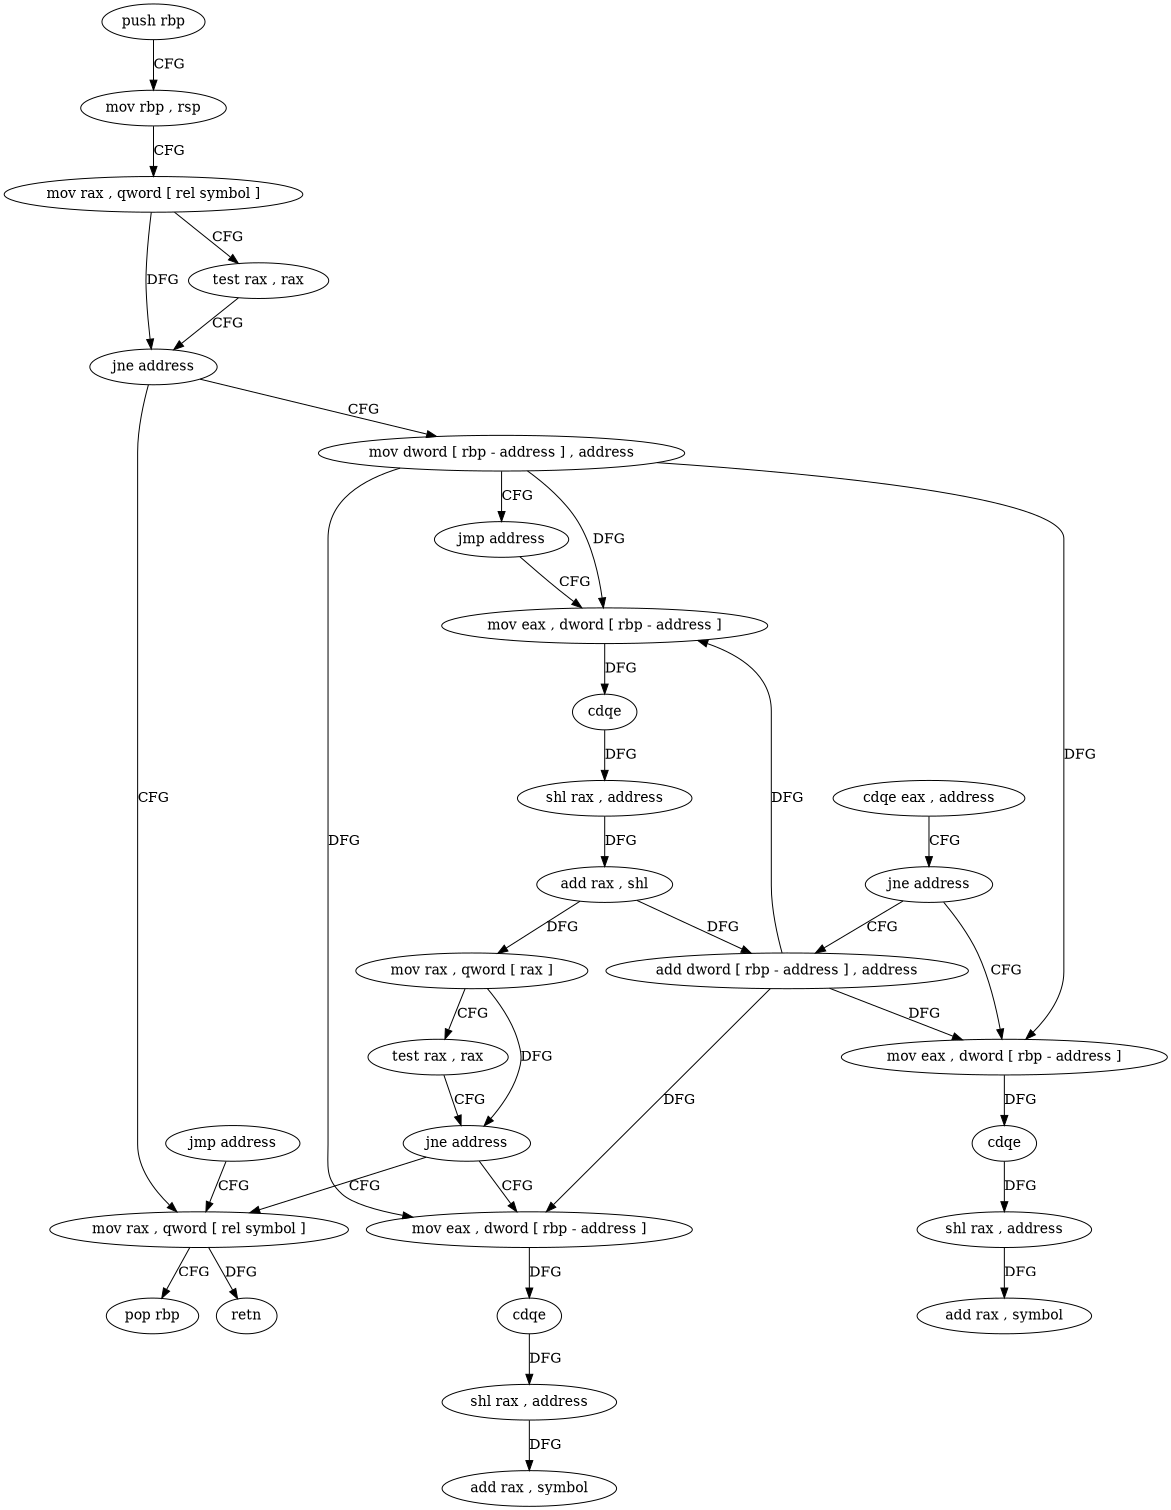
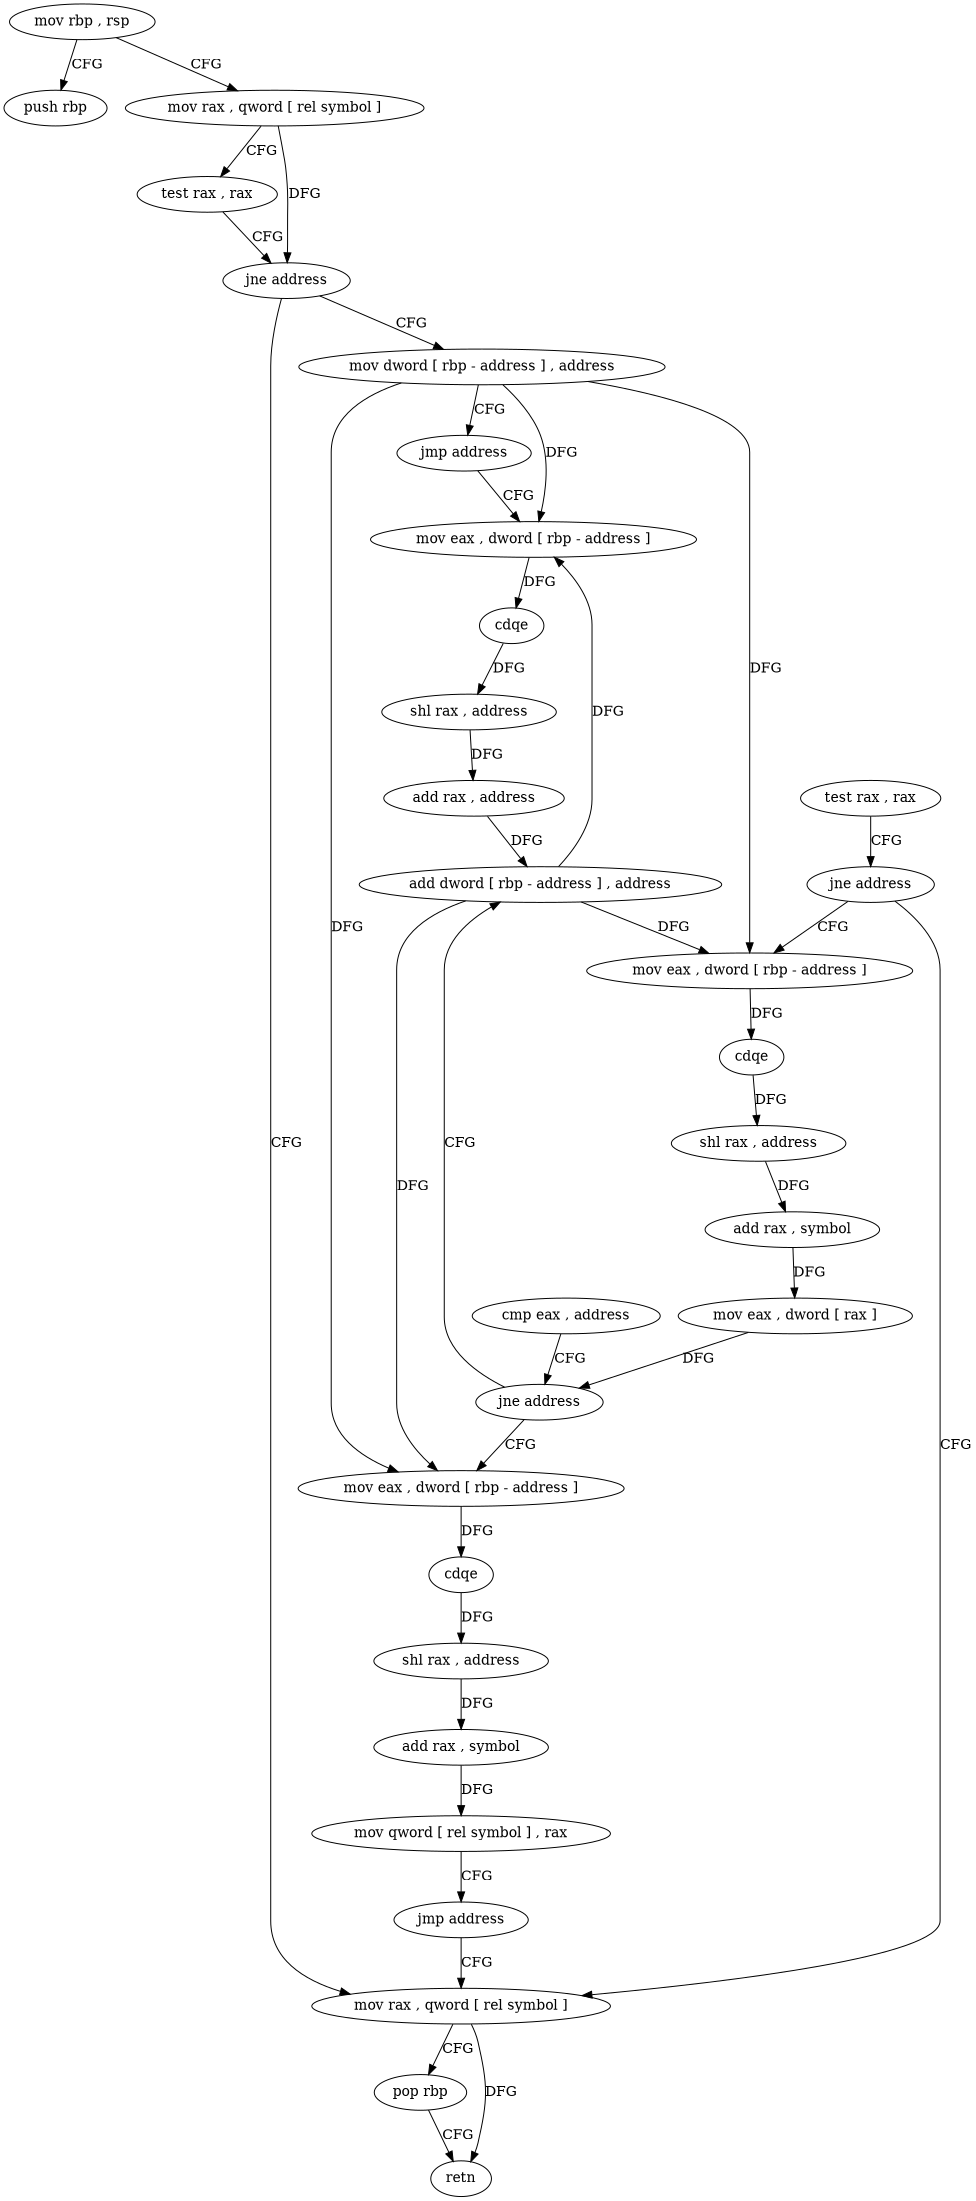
edge "push rbp" -> "mov rbp , rsp": reversed
node "cdqe eax , address": label "cdqe eax , address" -> "cmp eax , address"
node "add rax , shl": label "add rax , shl" -> "add rax , address"
node "mov rax , qword [ rax ]": removed
node "mov eax , dword [ rax ]": added
node "mov qword [ rel symbol ] , rax": added
edge "pop rbp" -> "retn": added, label "CFG"
